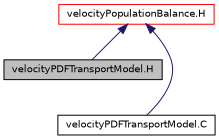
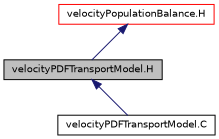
edge "velocityPDFTransportModel.C" -> "velocityPopulationBalance.H": now "velocityPDFTransportModel.C" -> "velocityPDFTransportModel.H"
